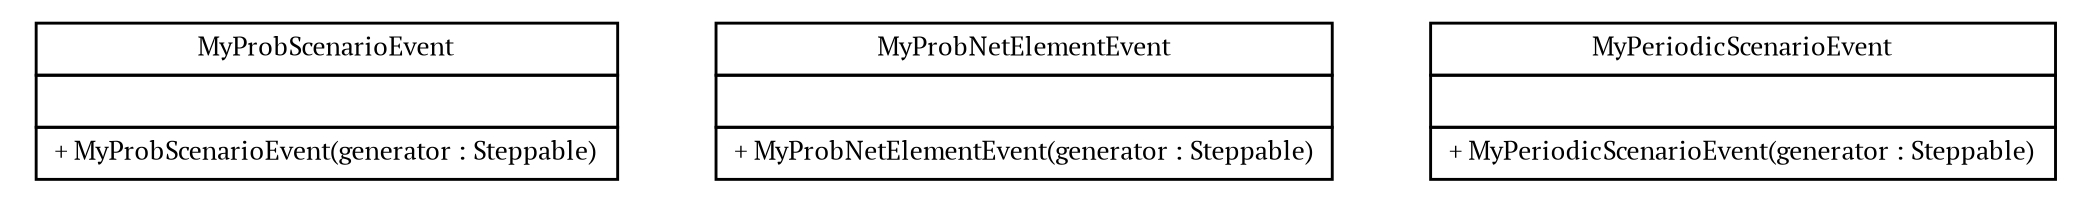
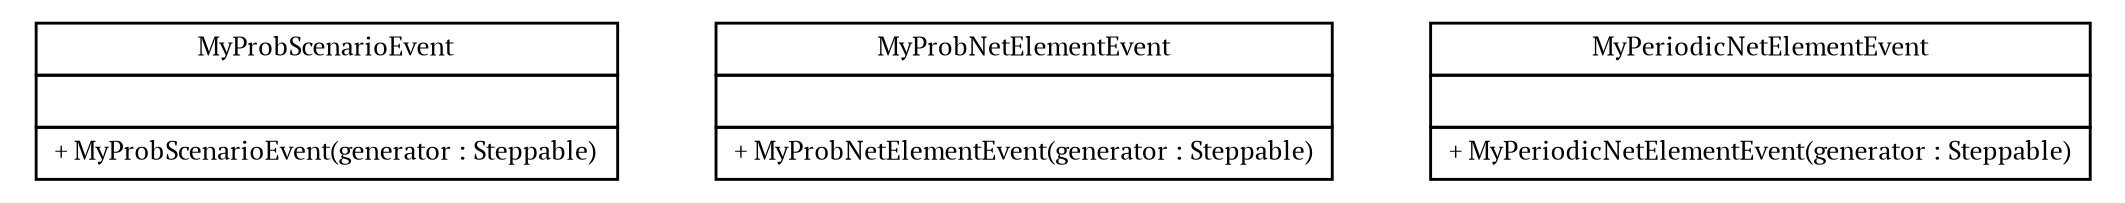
node "MyPeriodicScenarioEvent": removed
node "MyPeriodicNetElementEvent": added
